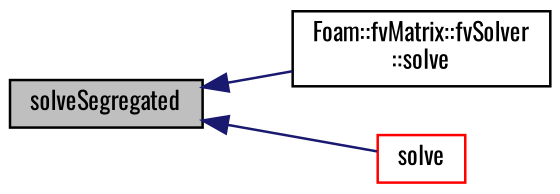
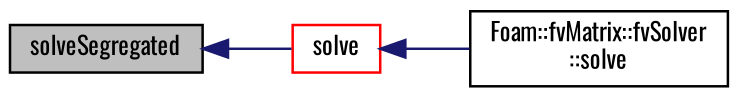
edge "Foam::fvMatrix::fvSolver ::solve" -> "solveSegregated": now "Foam::fvMatrix::fvSolver ::solve" -> "solve"
